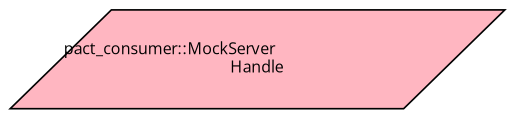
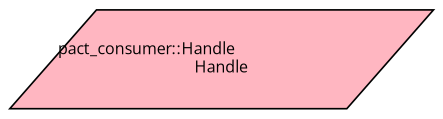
node "pact_consumer::MockServer Handle": label "pact_consumer::MockServer Handle" -> "pact_consumer::Handle Handle"
